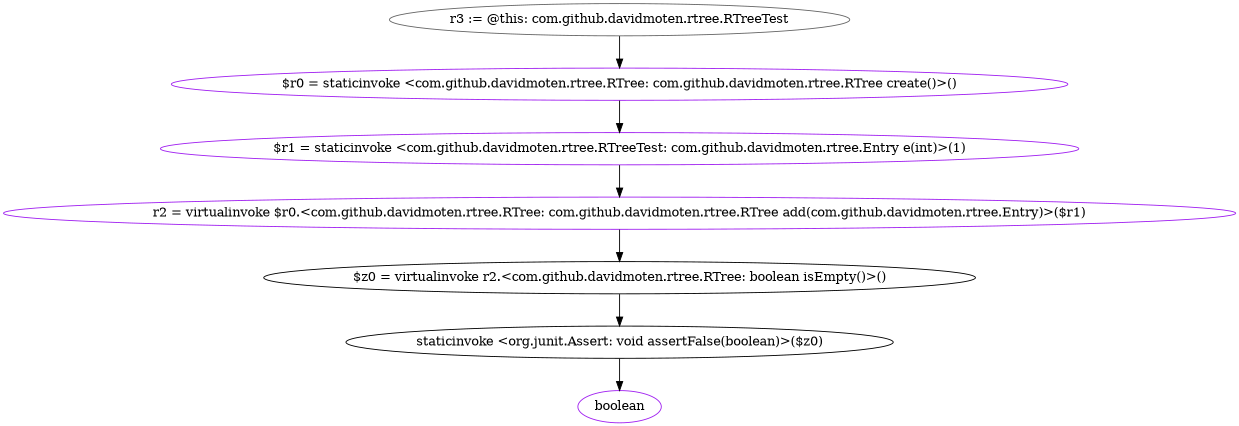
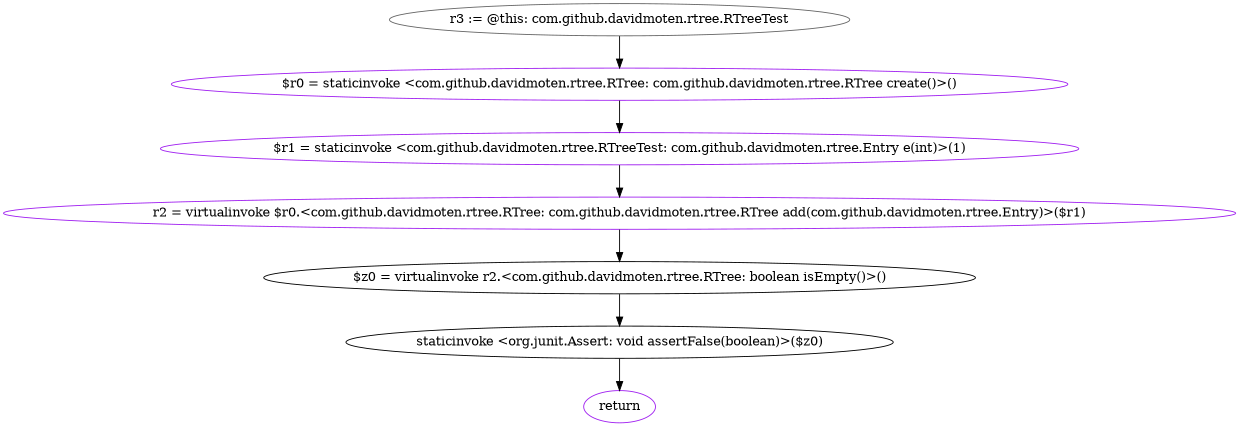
node "boolean": label "boolean" -> "return"
